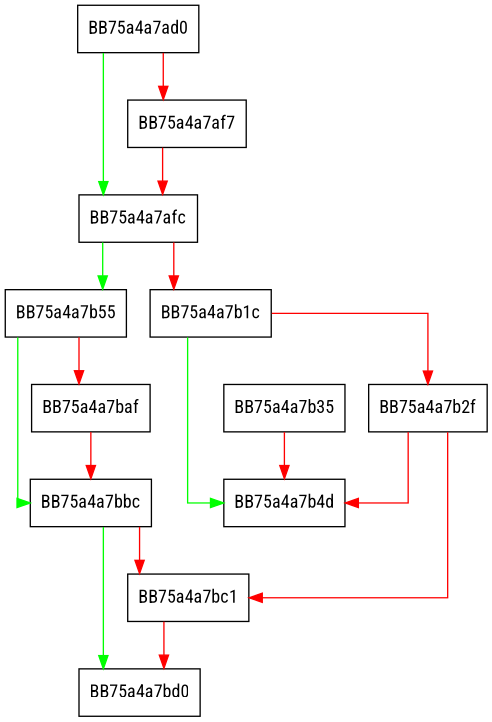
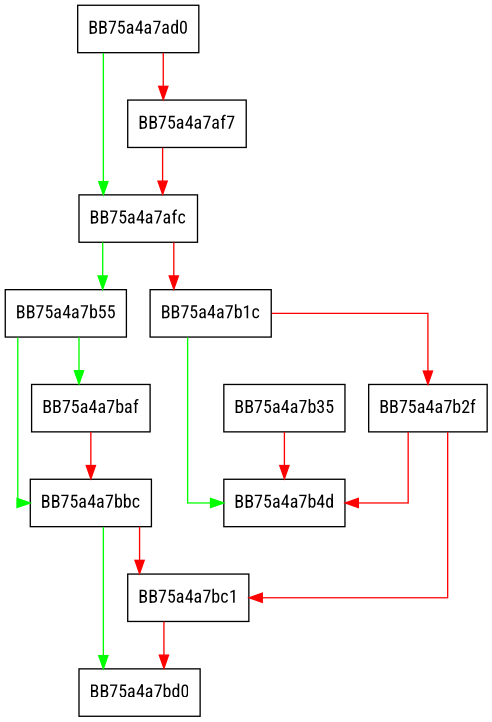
edge "BB75a4a7b55" -> "BB75a4a7baf": color red -> green
